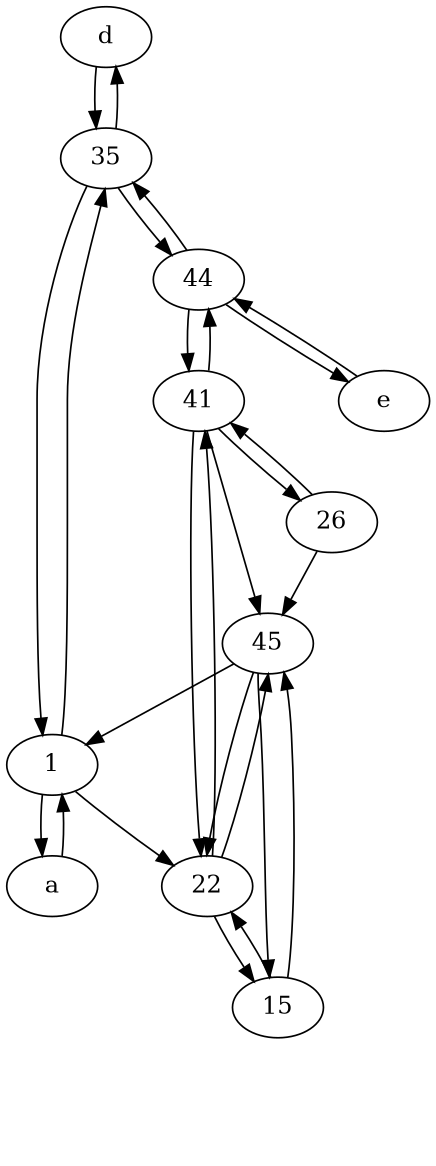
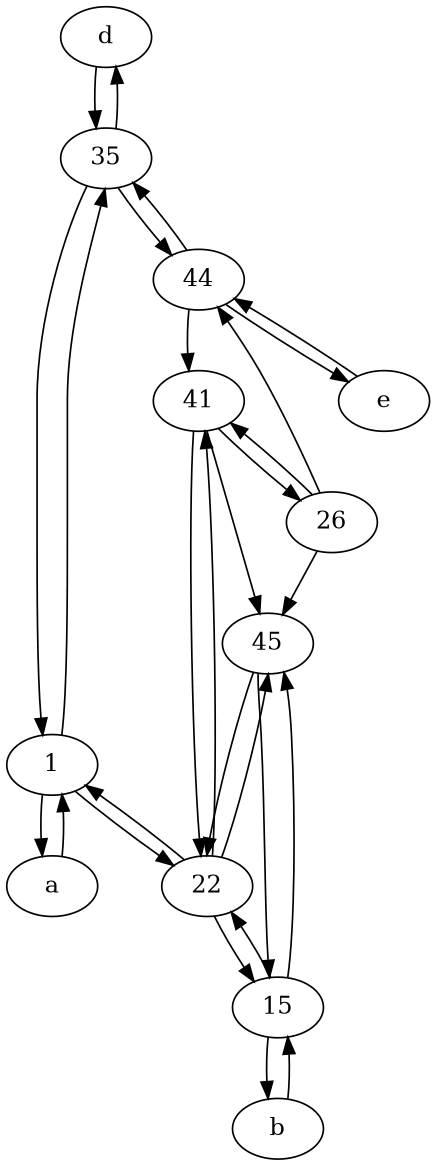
edge "41" -> "44": now "26" -> "44"
edge "45" -> "1": now "22" -> "1"
node "b": added
